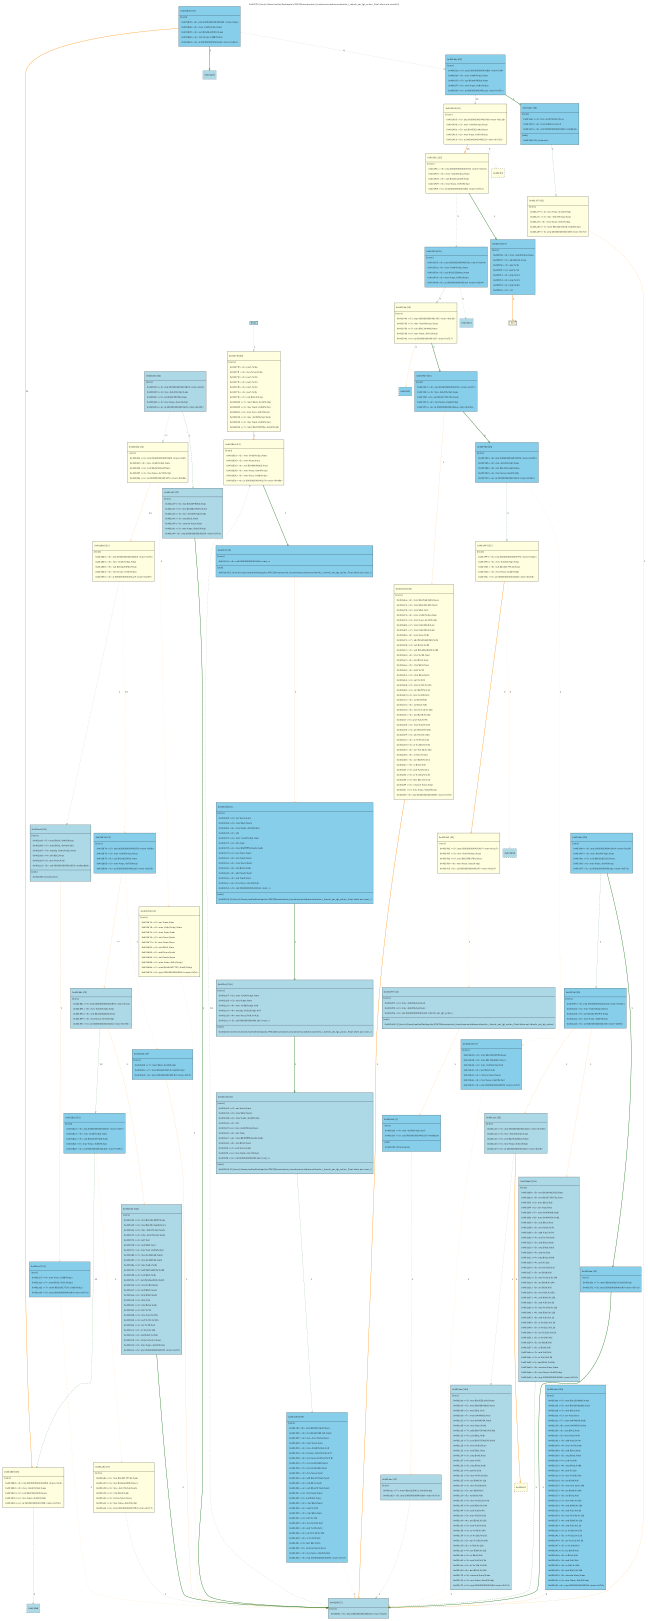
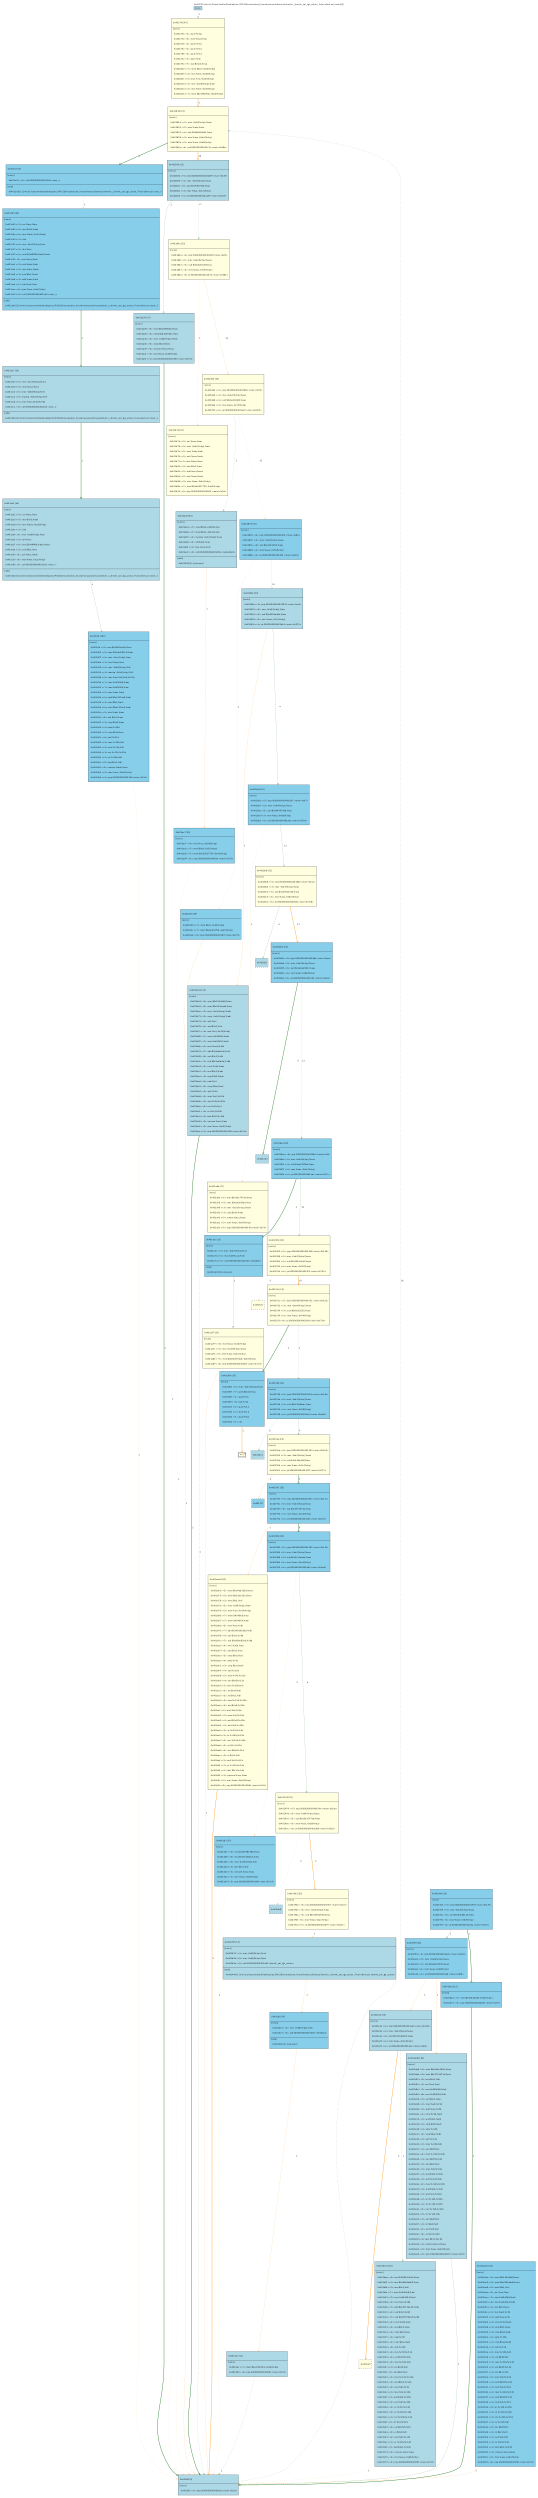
edge "0x40181d [23]" -> "0x401834 [22]": added, label "18"
edge "0x4018d1 [25]" -> "0x4018b8 [25]": reversed
